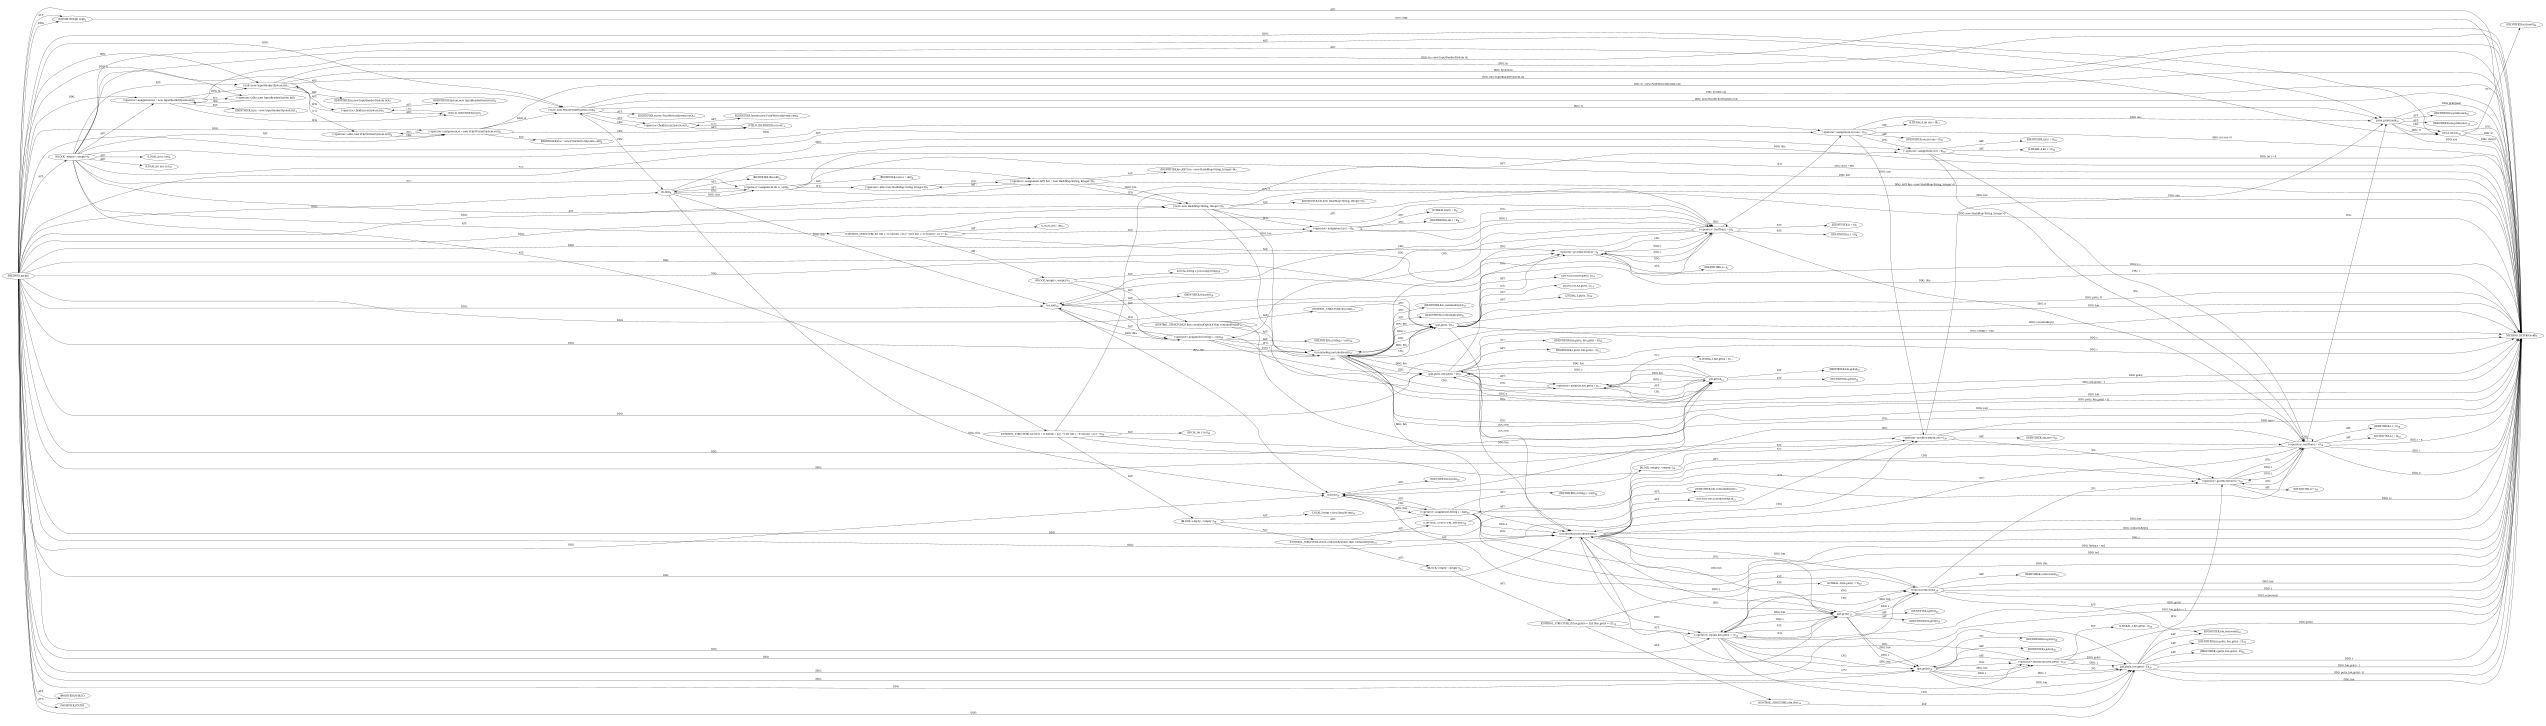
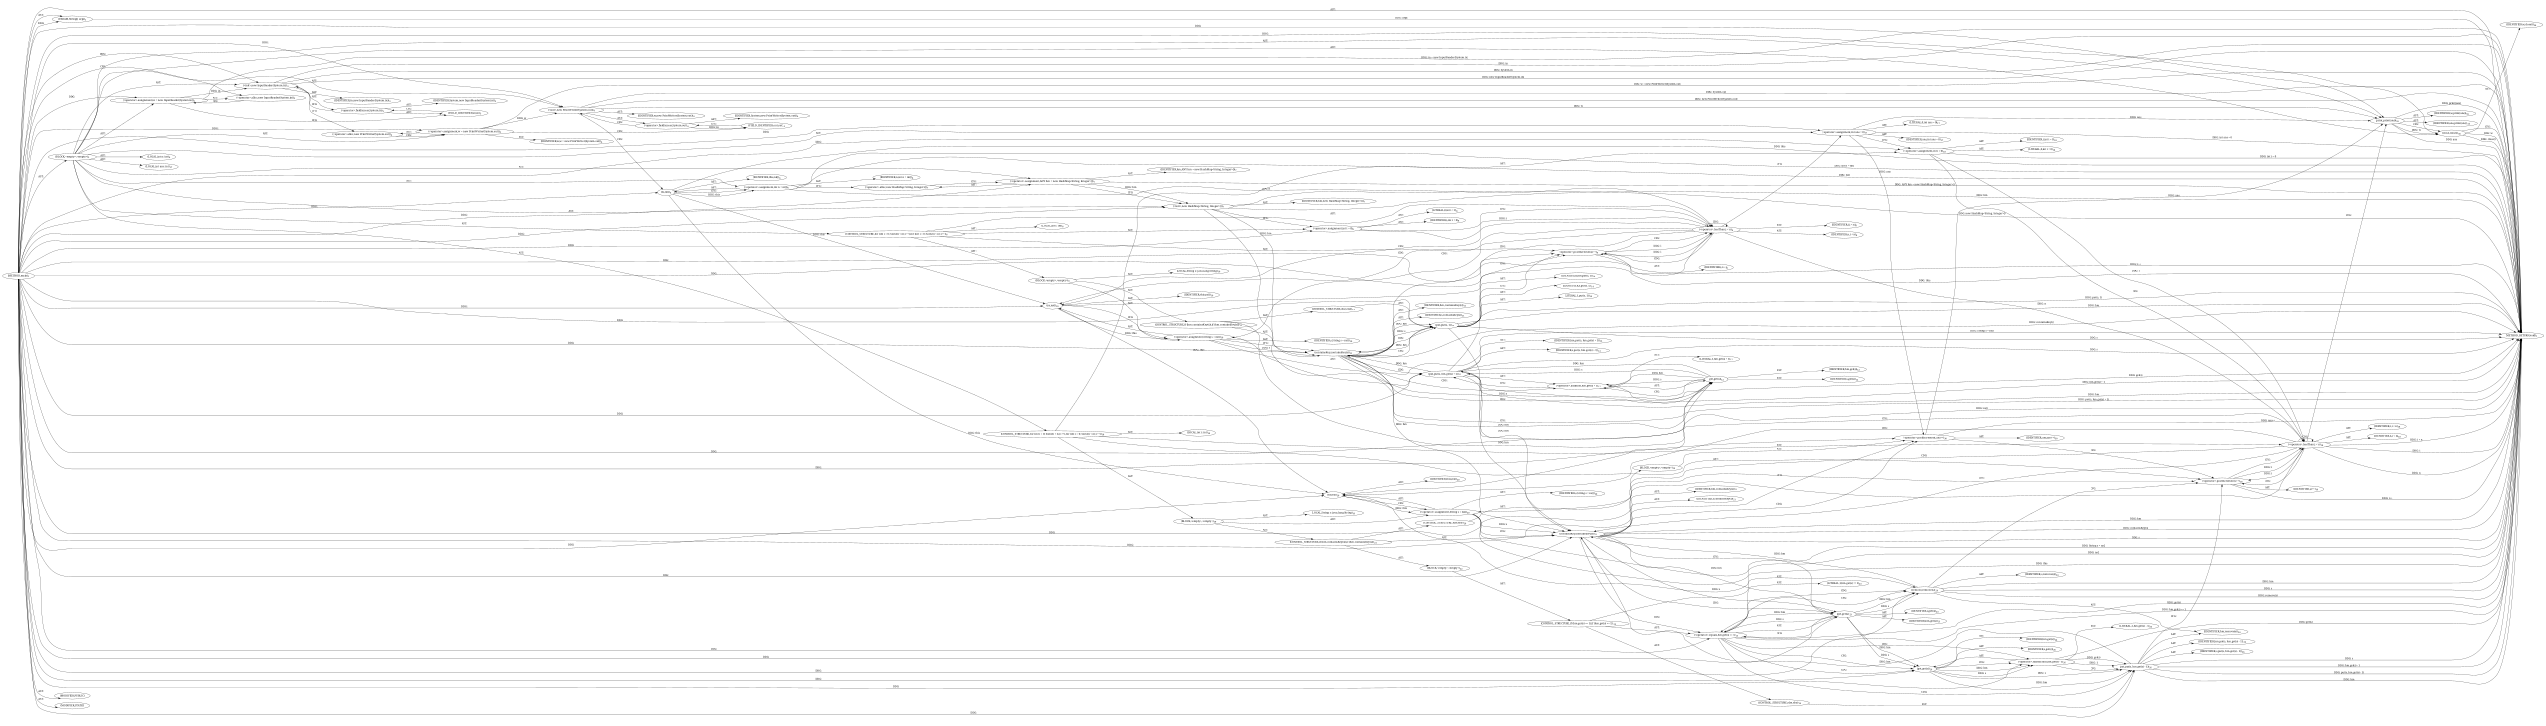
edge "(METHOD,main)" -> "(print,print(ans))": added, label "DDG:"
edge "(METHOD,main)" -> "(<operator>.alloc,new InputReader(System.in))": label "DDG: n" -> "CFG: "
node "(IDENTIFIER,in,in = new InputReader(System.in))": removed
edge "(<operator>.fieldAccess,System.out)" -> "(FIELD_IDENTIFIER,out,out)": label "AST: " -> "DDG: in"
